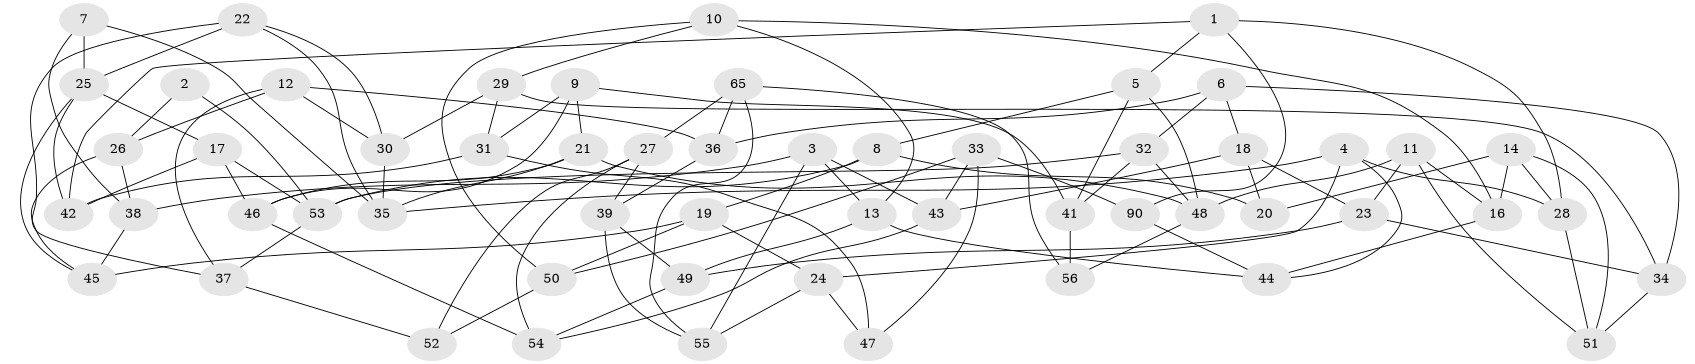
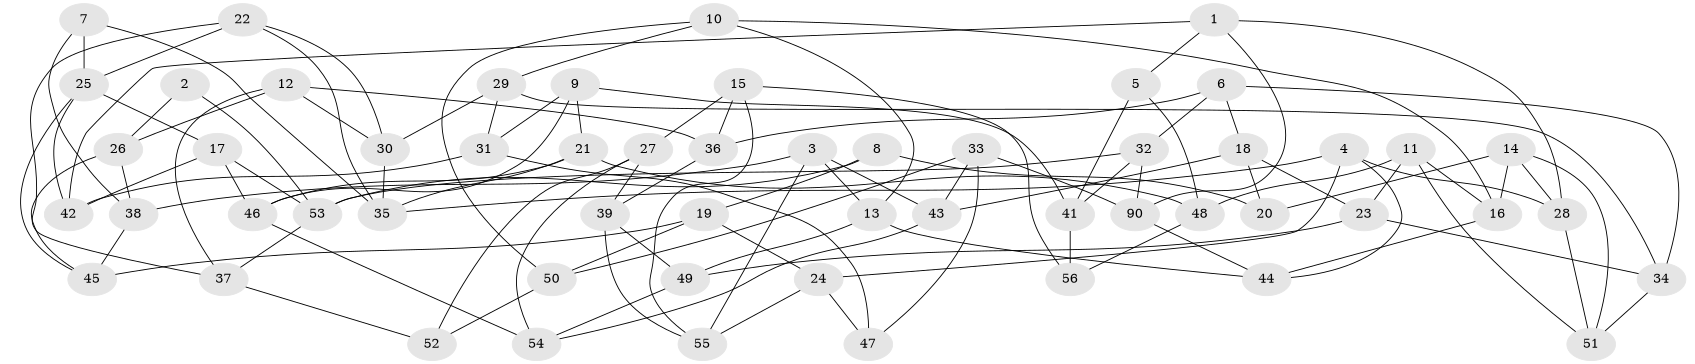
node "65": label "65" -> "15"
edge "5" -- "8": removed
edge "32" -- "48": now "32" -- "90"
